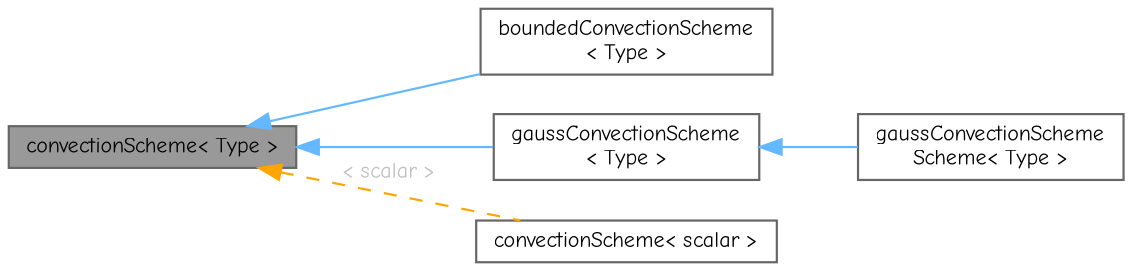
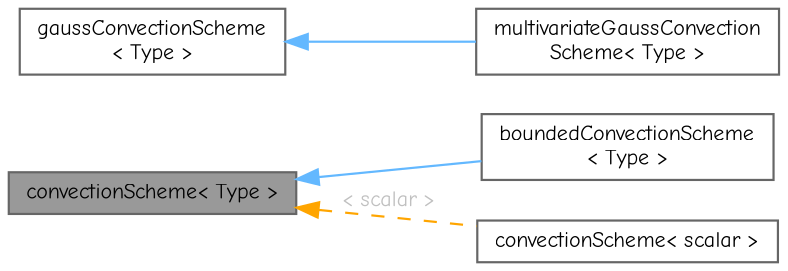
edge "gaussConvectionScheme < Type >" -> "convectionScheme< Type >": removed
node "gaussConvectionScheme Scheme< Type >": label "gaussConvectionScheme Scheme< Type >" -> "multivariateGaussConvection Scheme< Type >"
